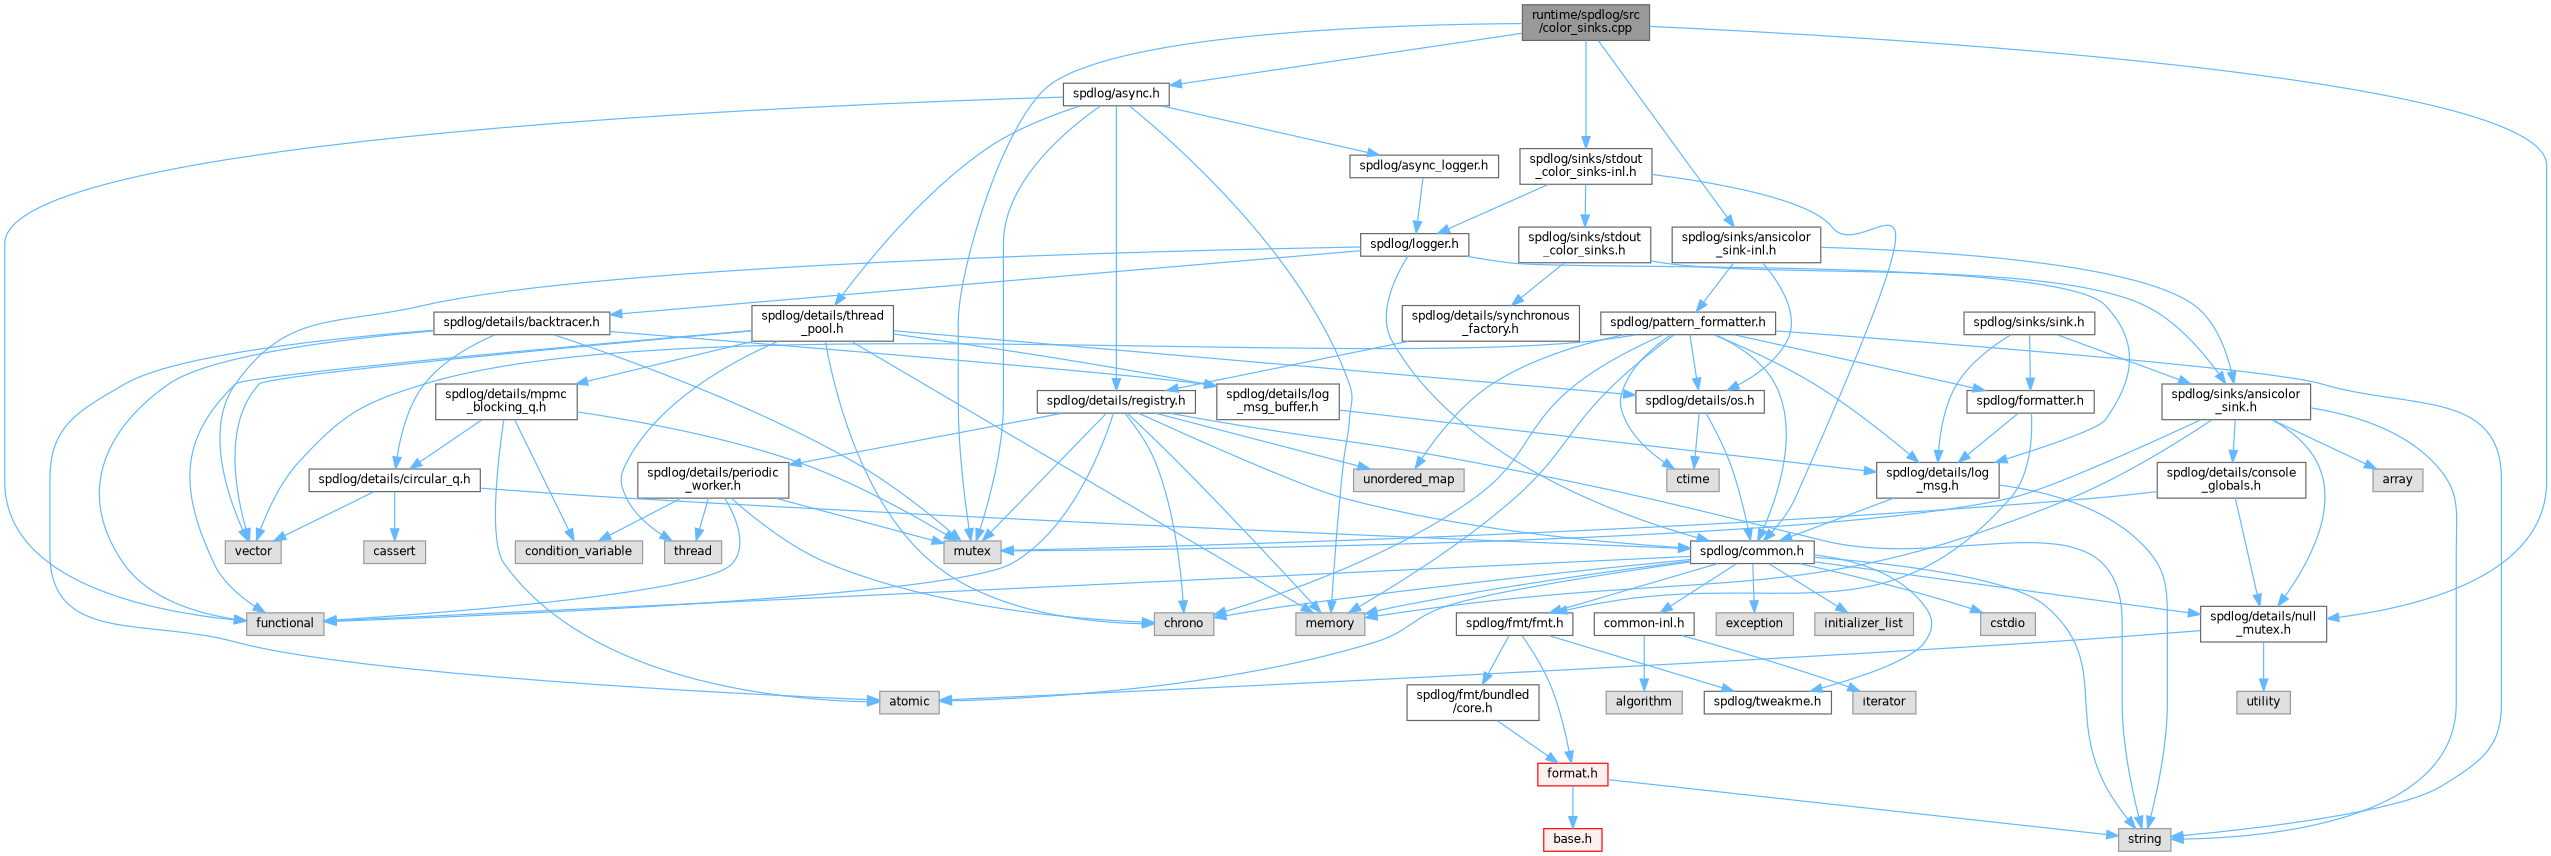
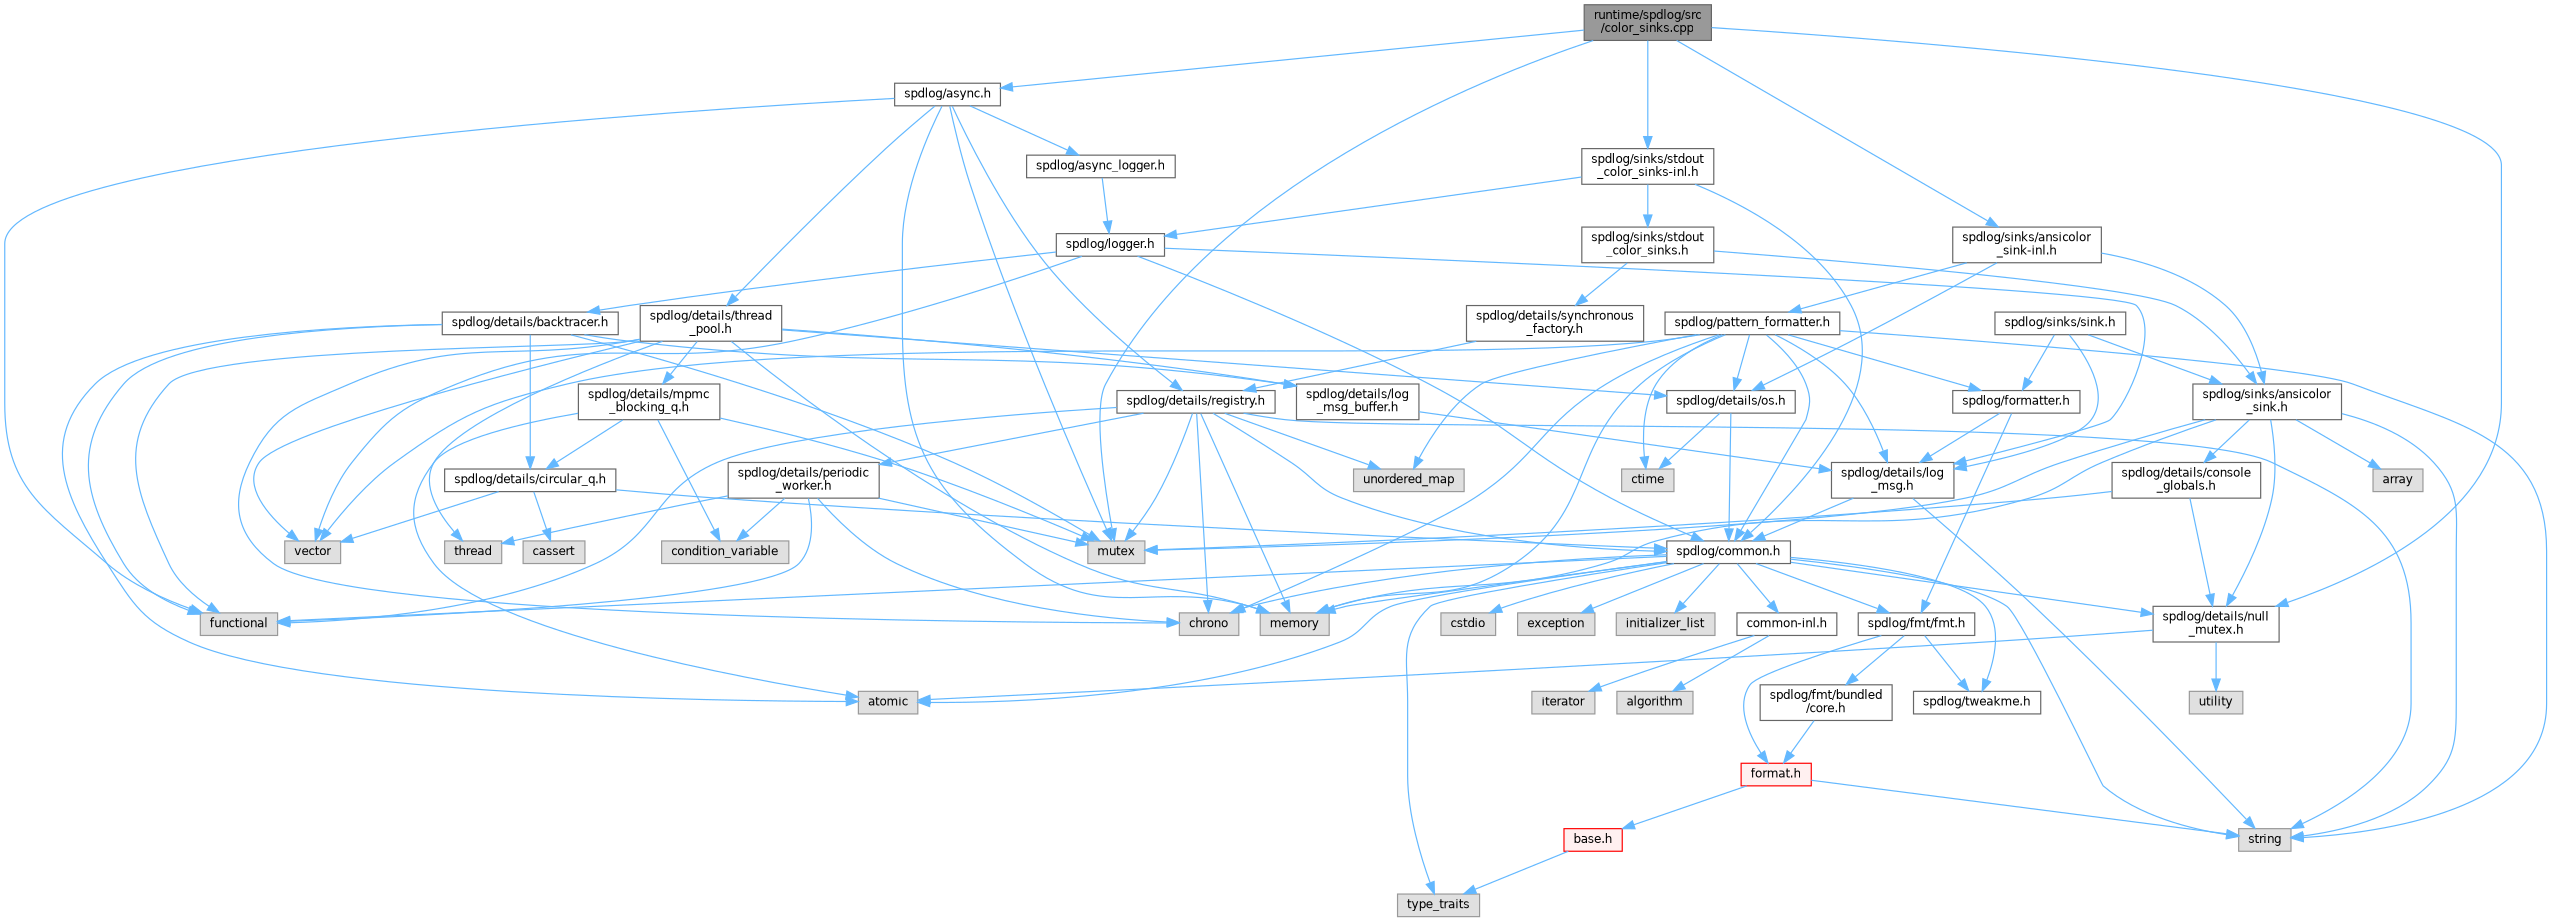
node "type_traits": added
